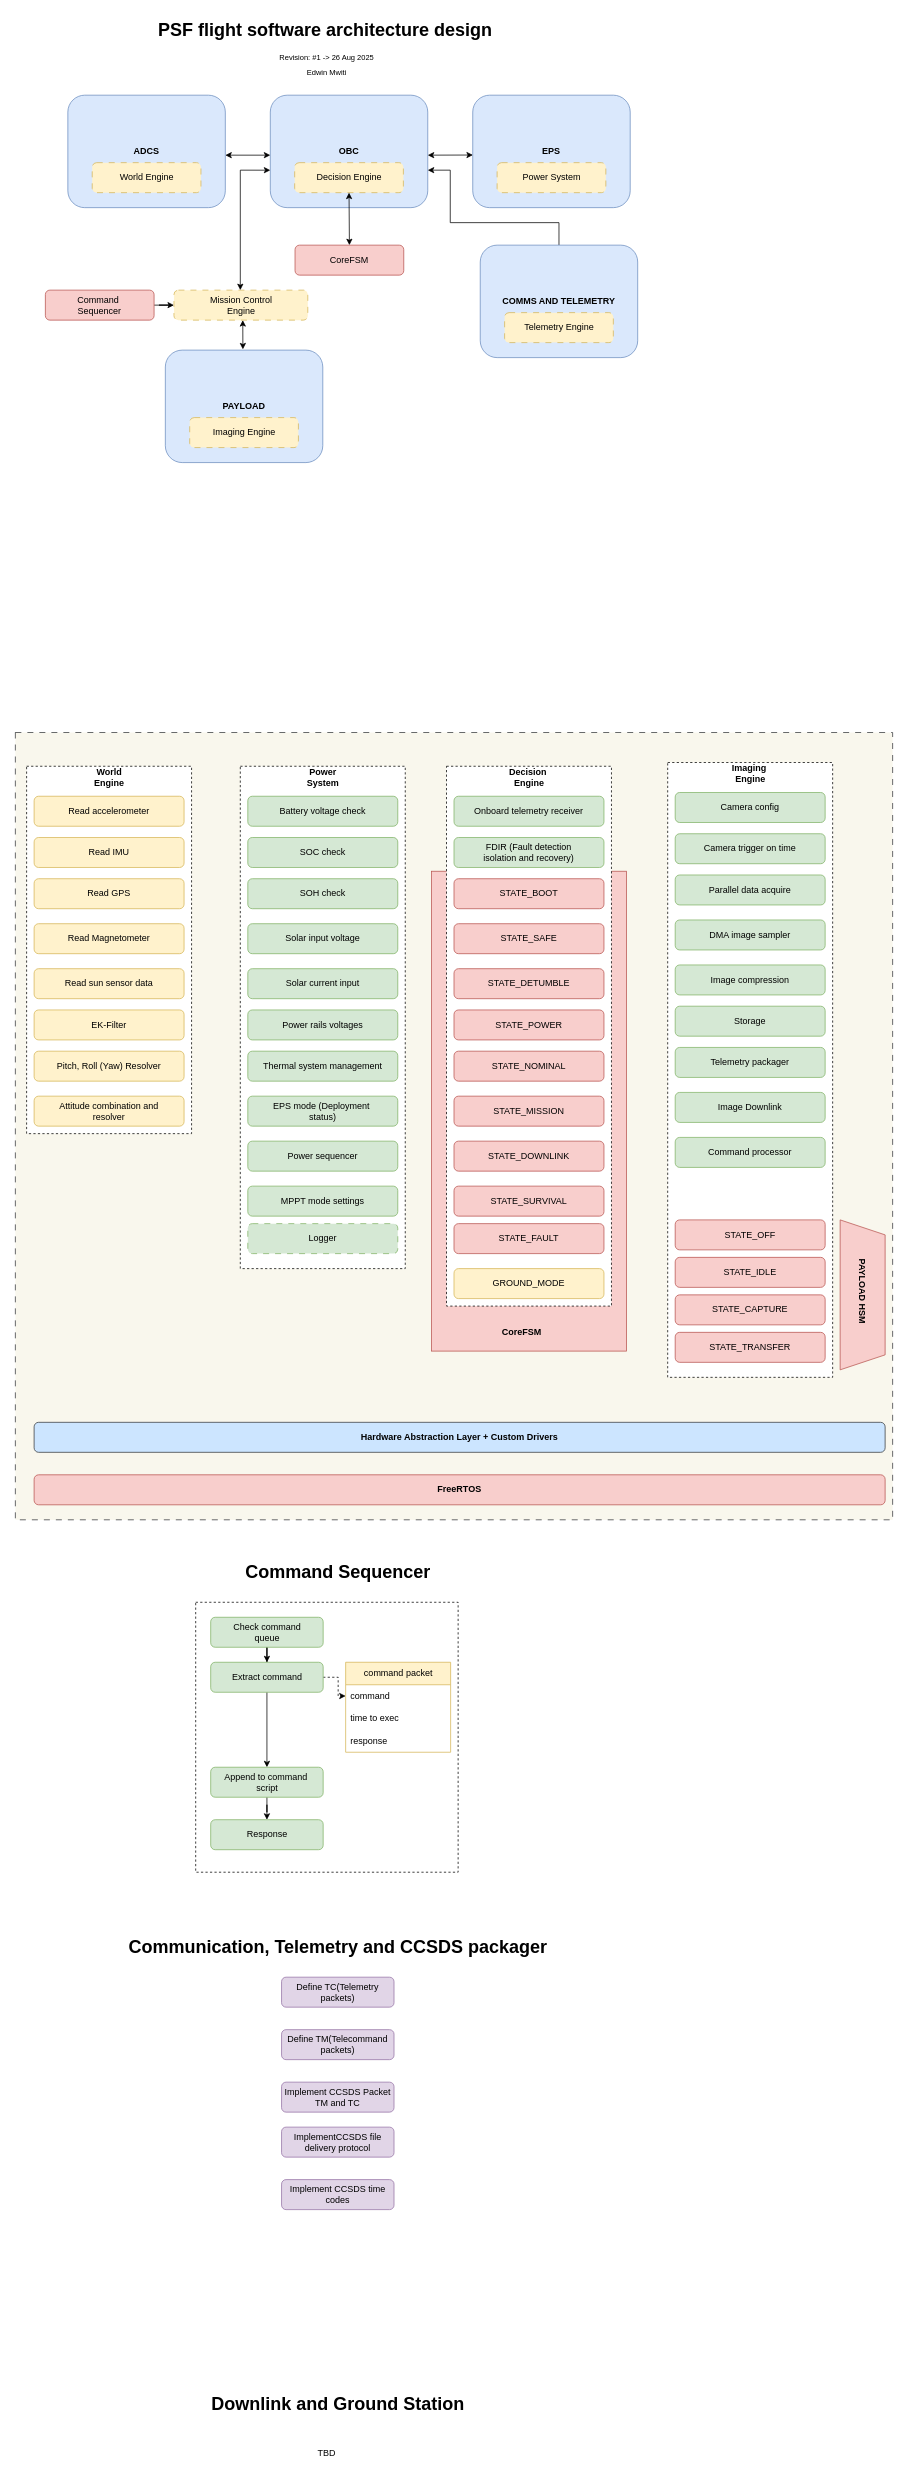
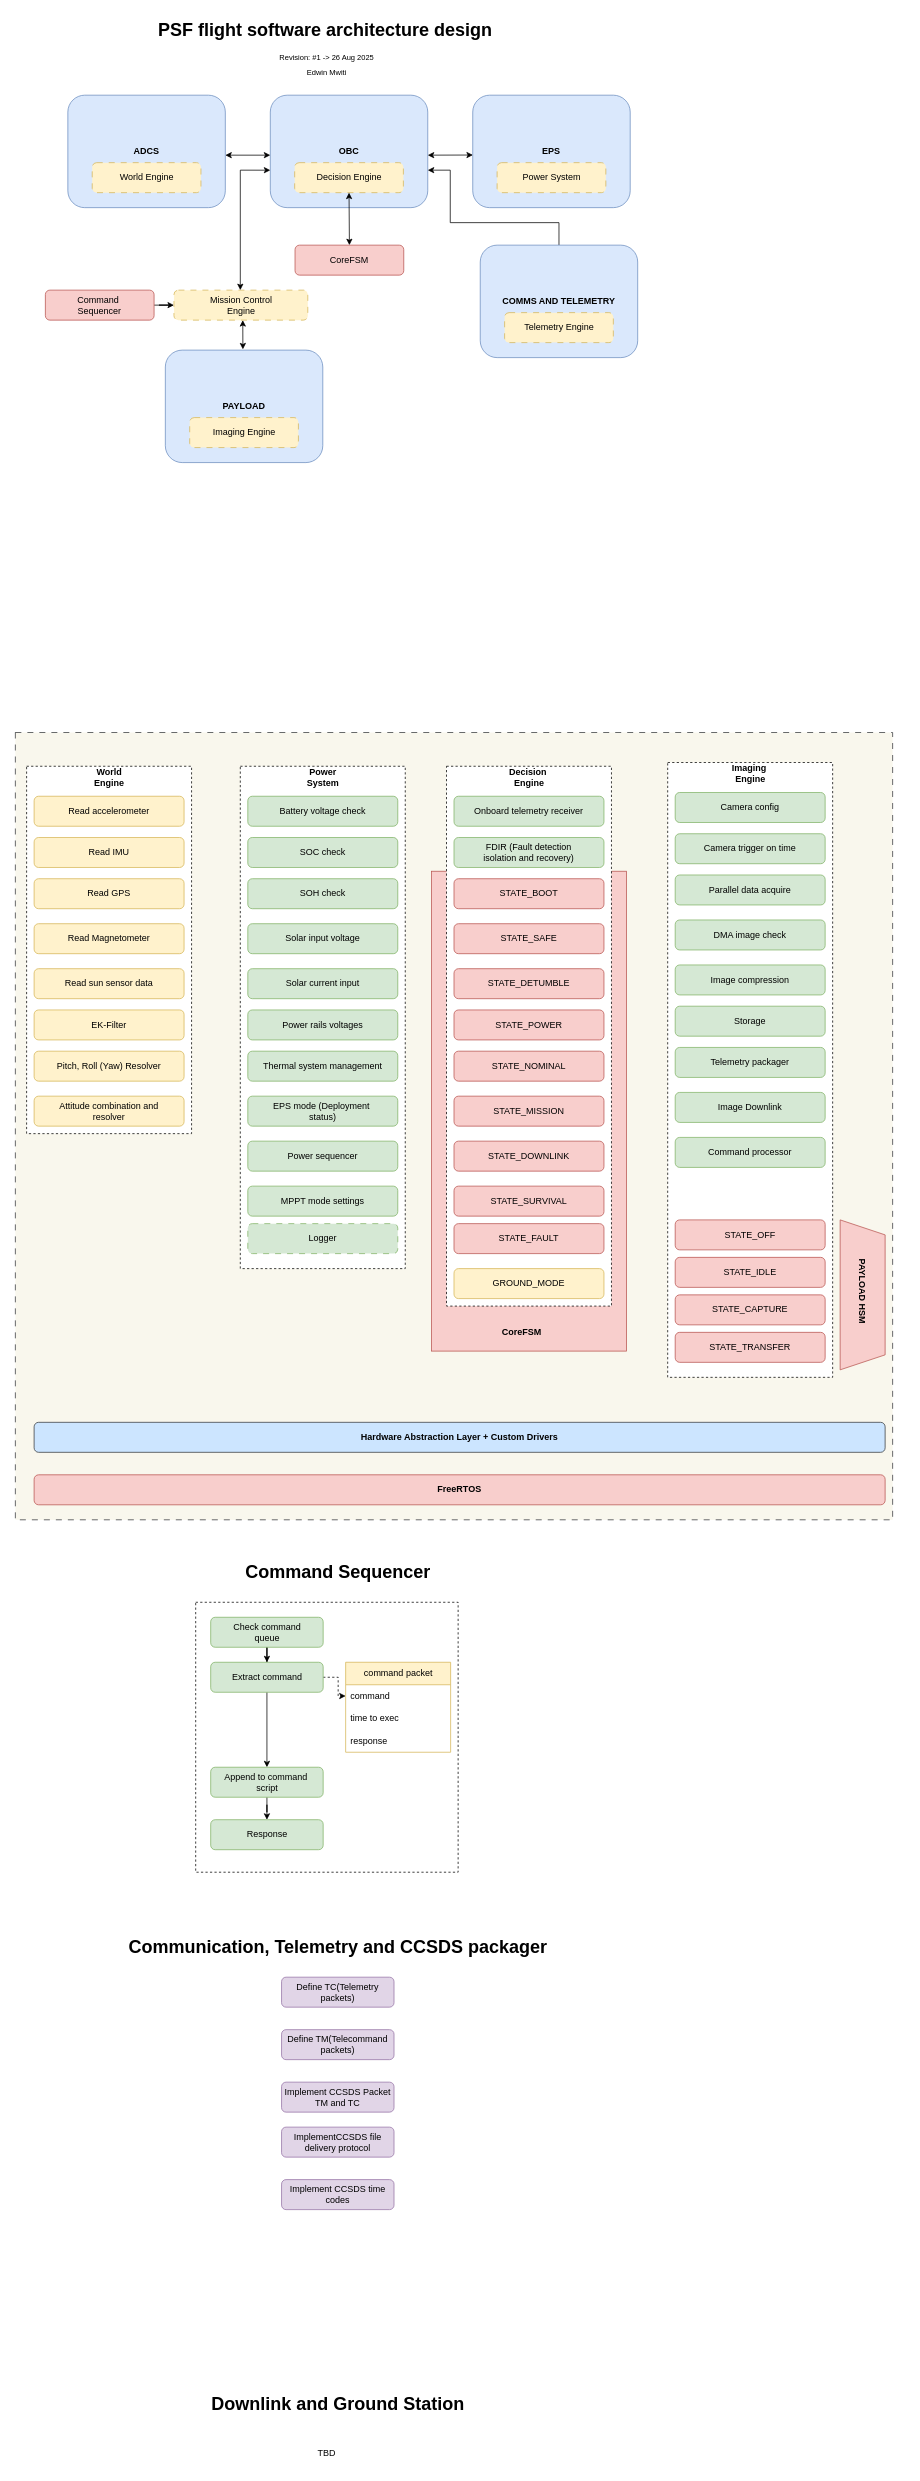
node "DMA image sampler": label "DMA image sampler" -> "DMA image check"
